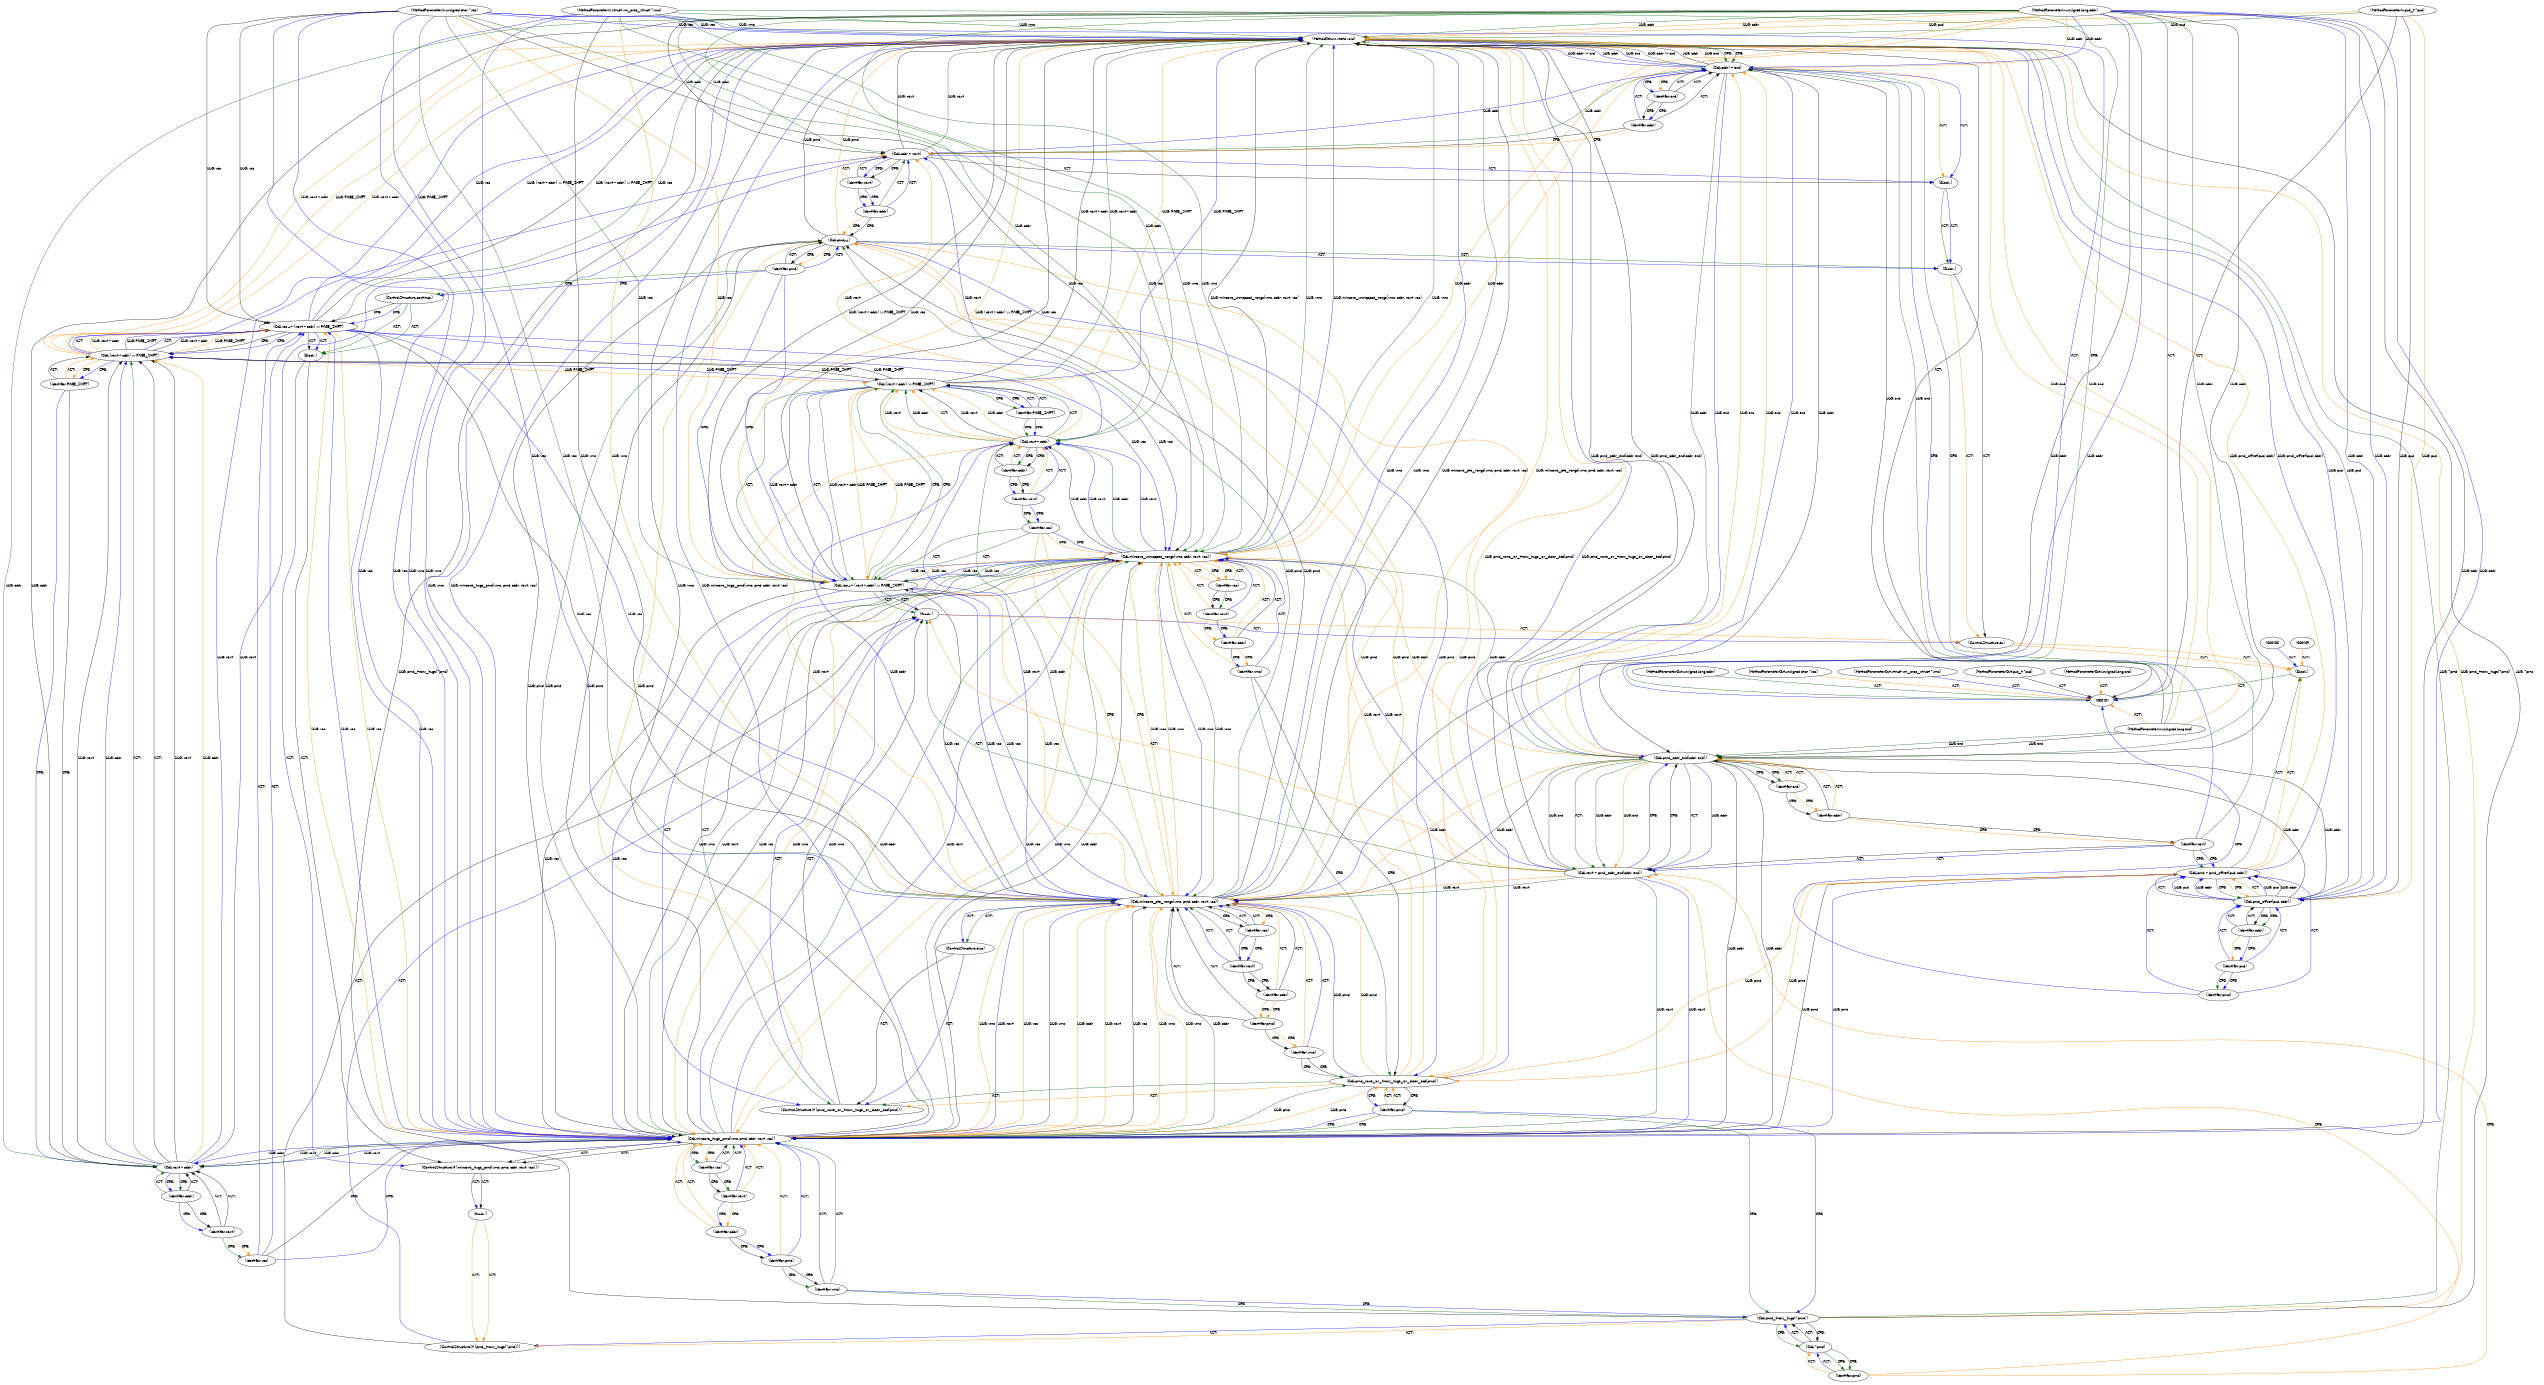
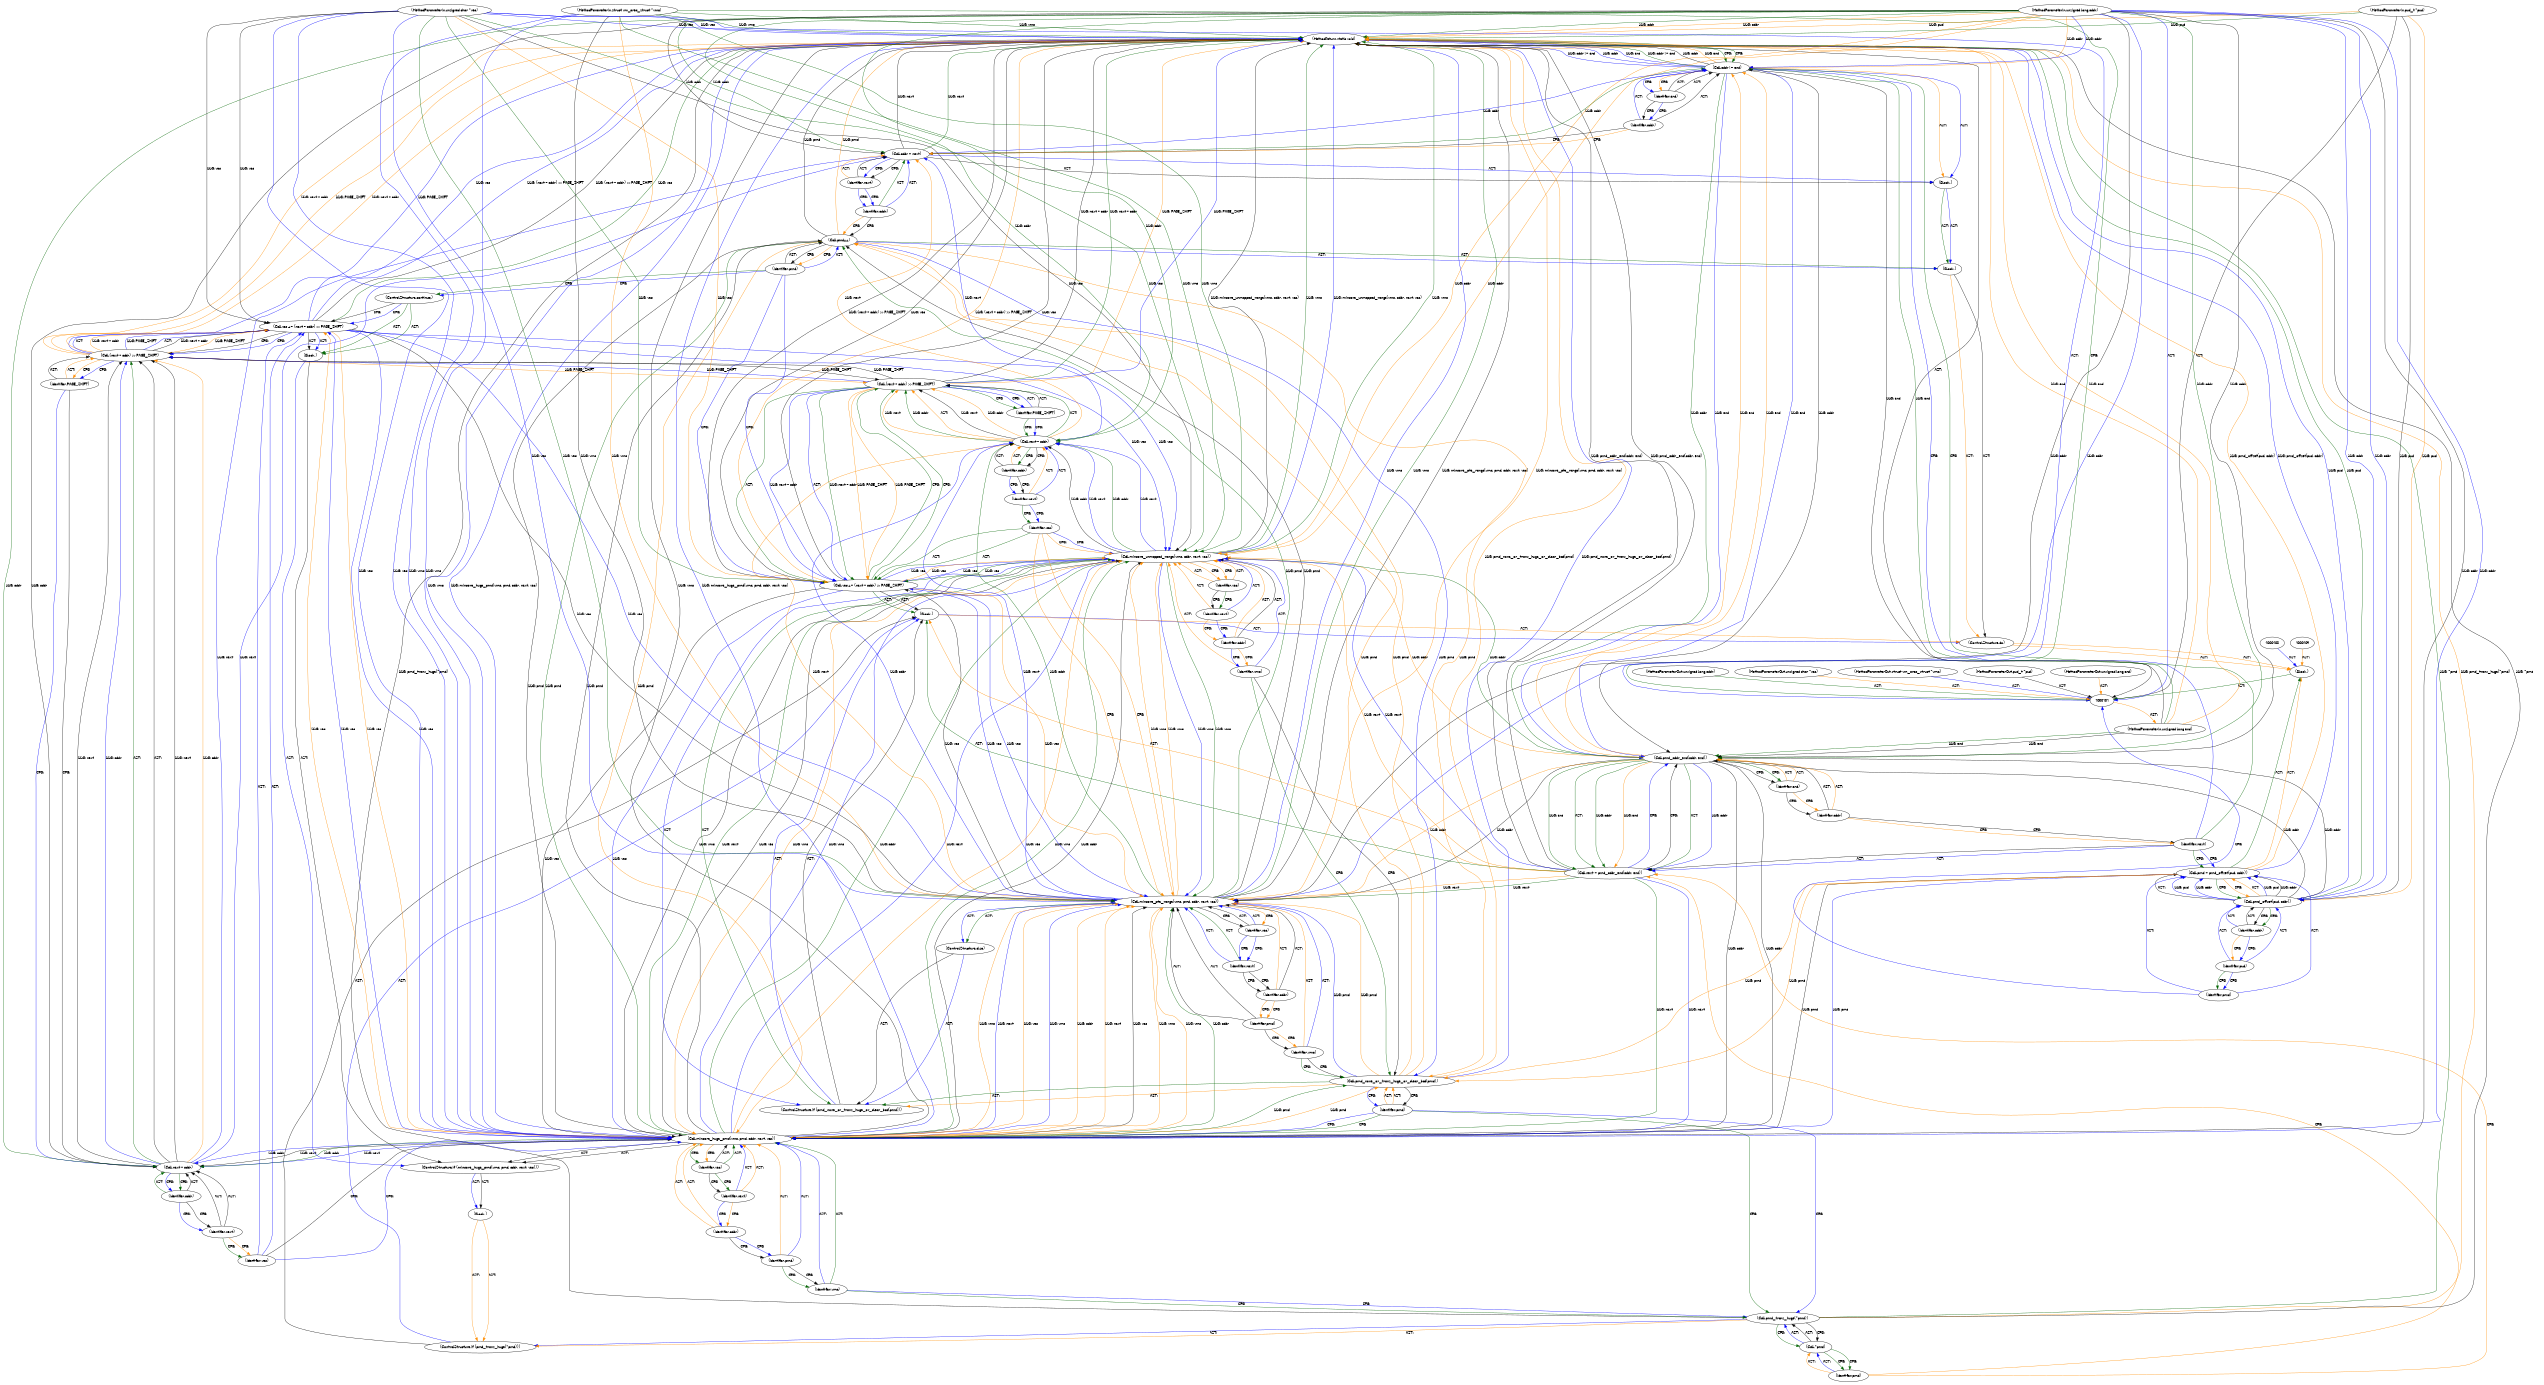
edge "(MethodParameterIn,unsigned long end)" -> "1000101": reversed
